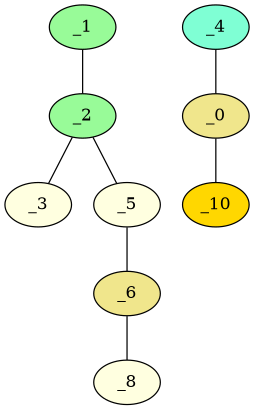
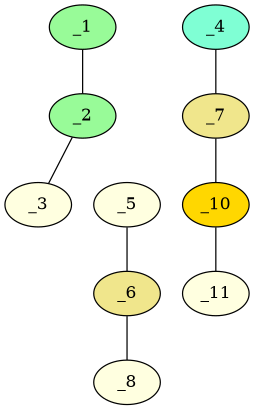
node "_0": label "_0" -> "_7"
edge "_2" -- "_5": removed
node "_11": added
